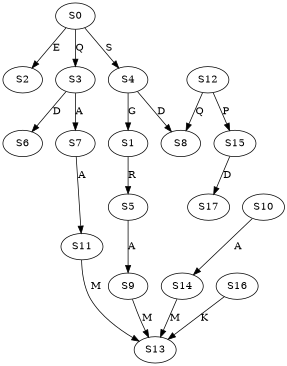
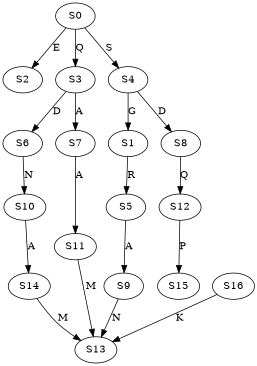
edge "S12" -> "S8": reversed
edge "S6" -> "S10": added, label "N"
node "S17": removed
edge "S9" -> "S13": label "M" -> "N"
